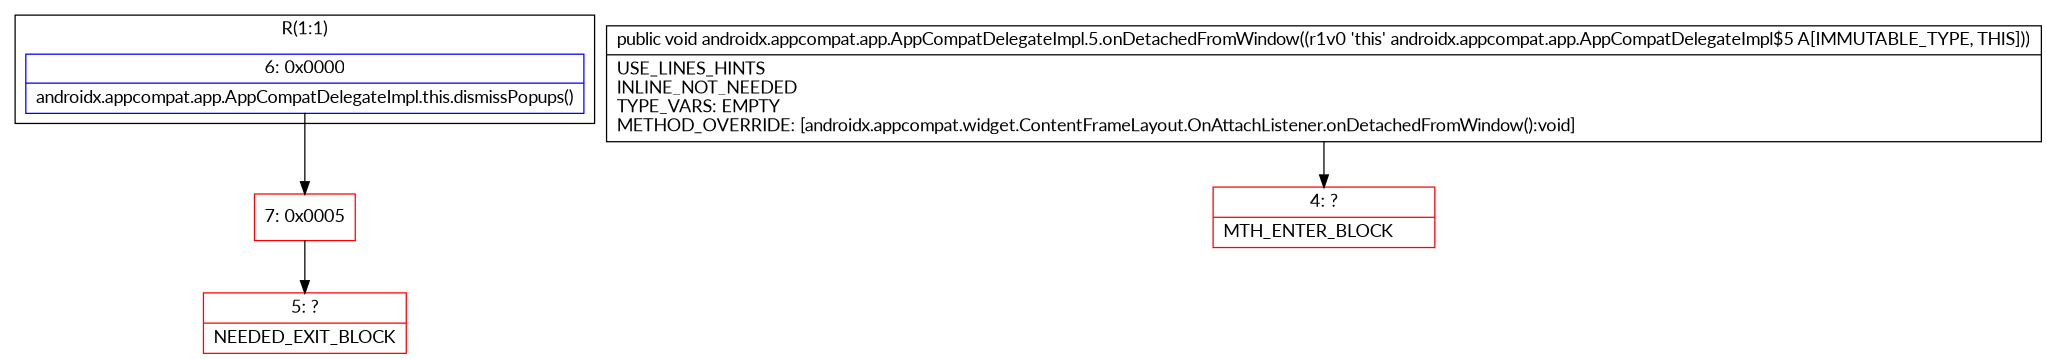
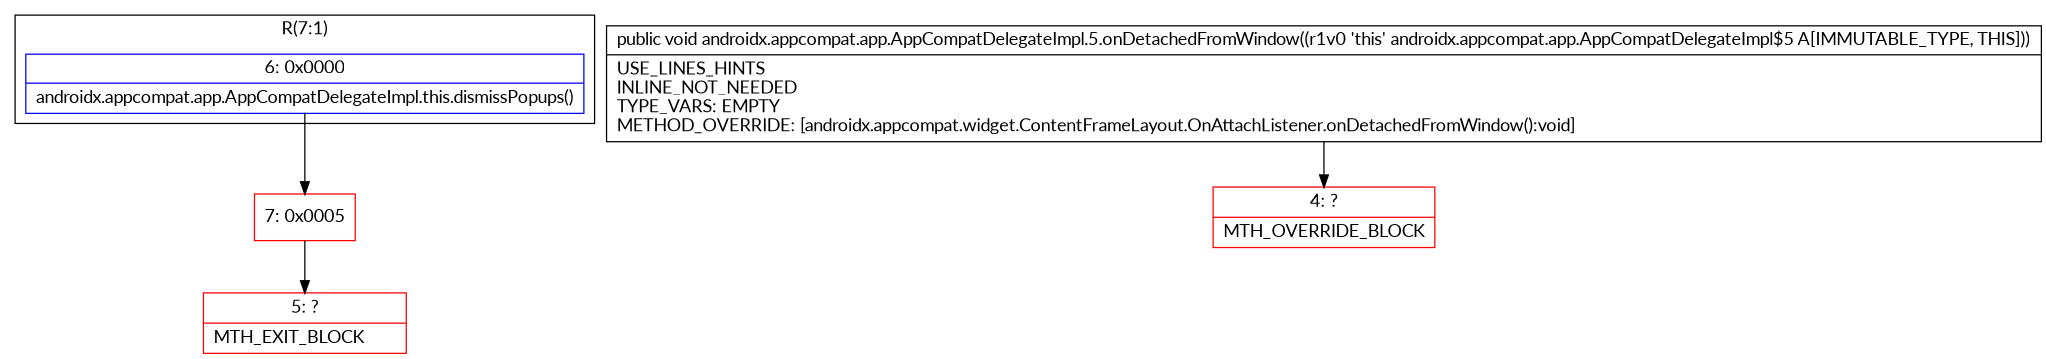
cluster "R(1:1)": label "R(1:1)" -> "R(7:1)"
node "4: ?": text "MTH_ENTER_BLOCK" -> "MTH_OVERRIDE_BLOCK"
node "5: ?": text "NEEDED_EXIT_BLOCK" -> "MTH_EXIT_BLOCK"
